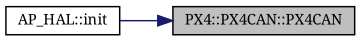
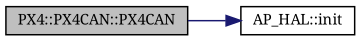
edge "AP_HAL::init" -> "PX4::PX4CAN::PX4CAN": reversed
